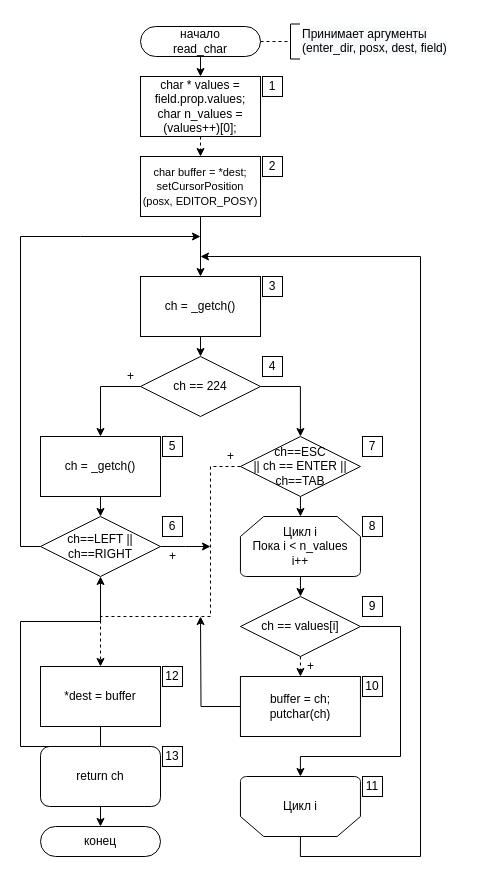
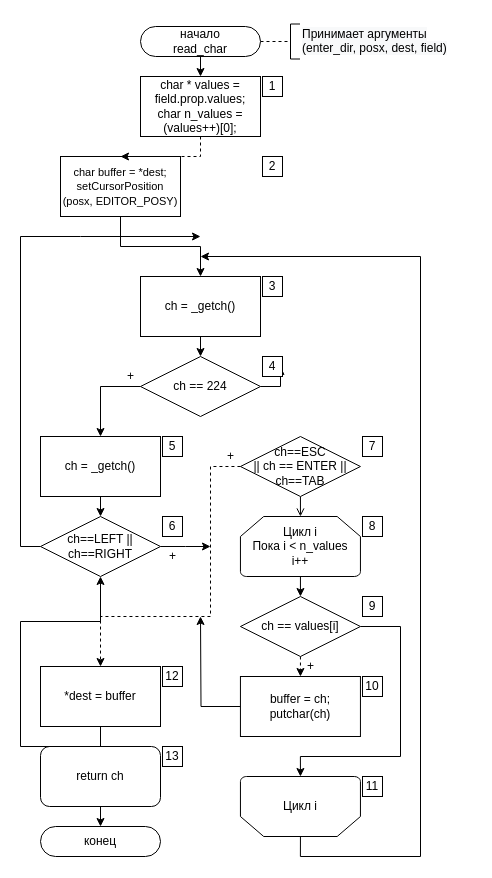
node "char buffer = *dest; setCursorPosition (posx, EDITOR_POSY)": moved (201, 187) -> (121, 187)
edge "ch == 224" -> "ch==ESC || ch == ENTER || ch==TAB": now "ch == 224" -> "4"
edge "ch==ESC || ch == ENTER || ch==TAB" -> "Цикл i Пока i < n_values i++": arrowhead classic -> open
